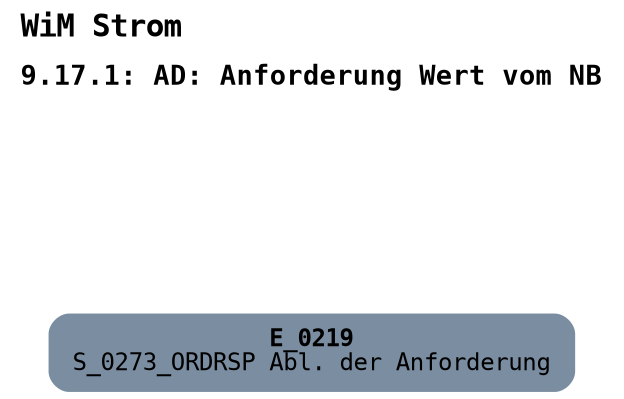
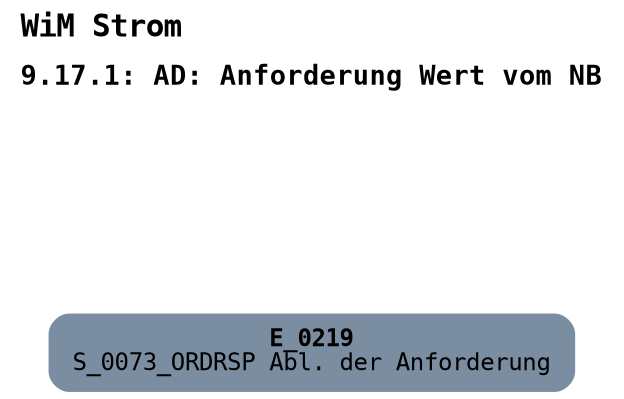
node "E_0219": text "S_0273_ORDRSP Abl. der Anforderung" -> "S_0073_ORDRSP Abl. der Anforderung"
